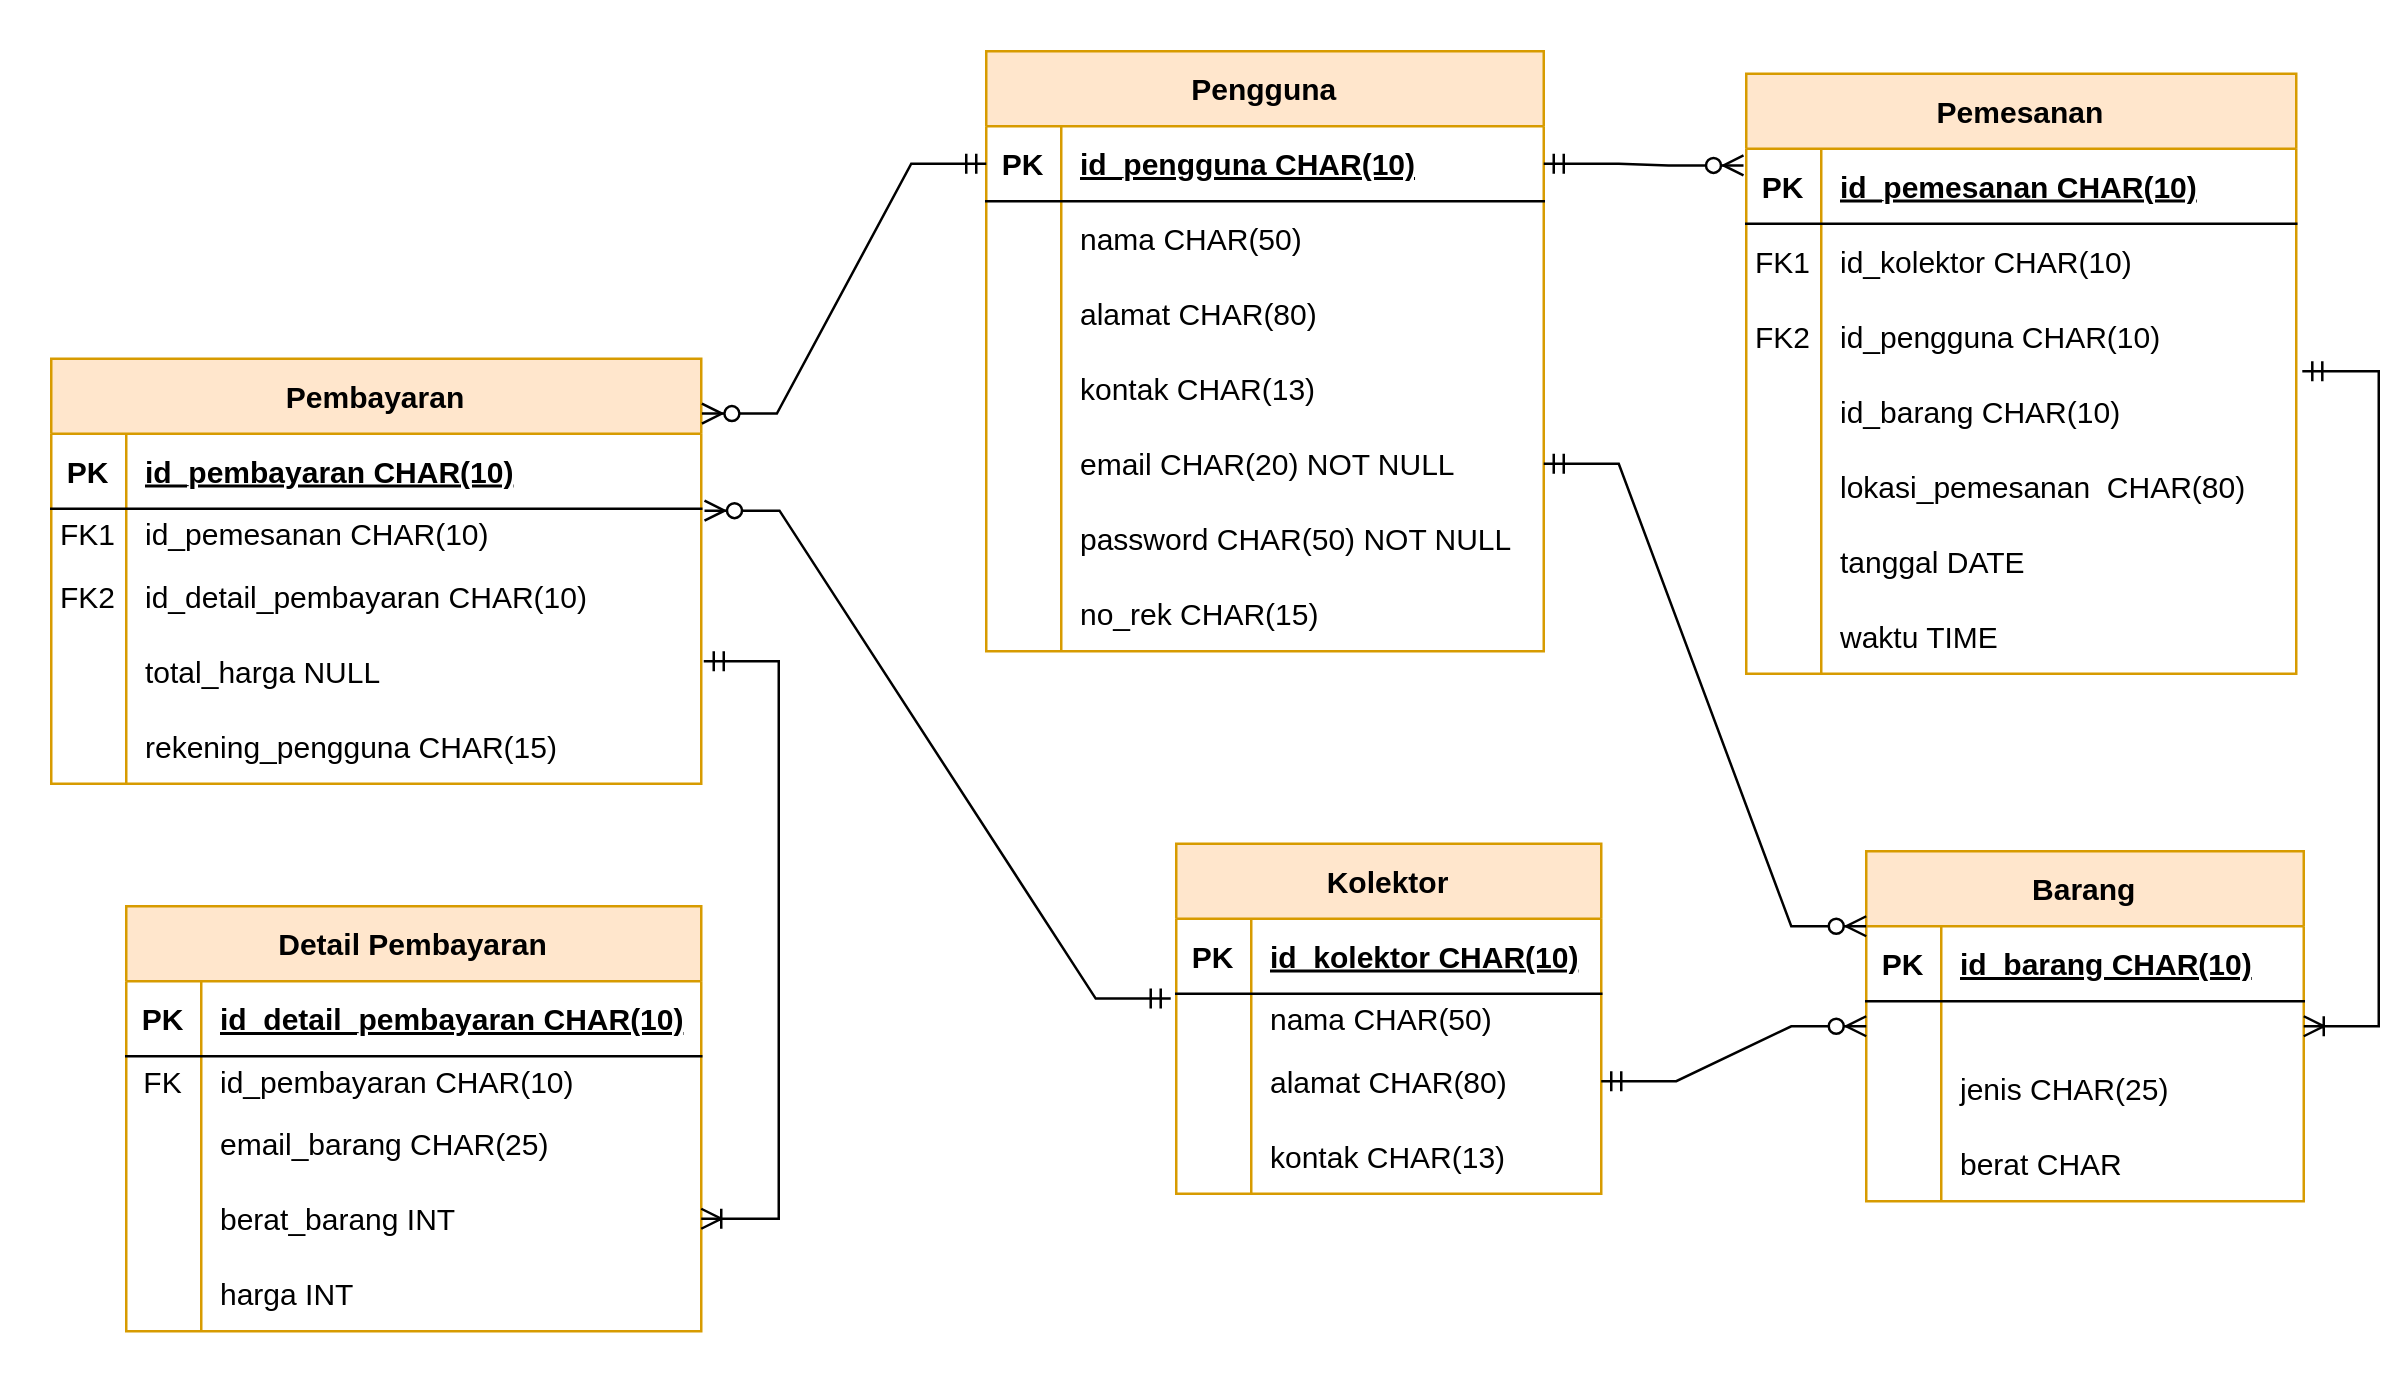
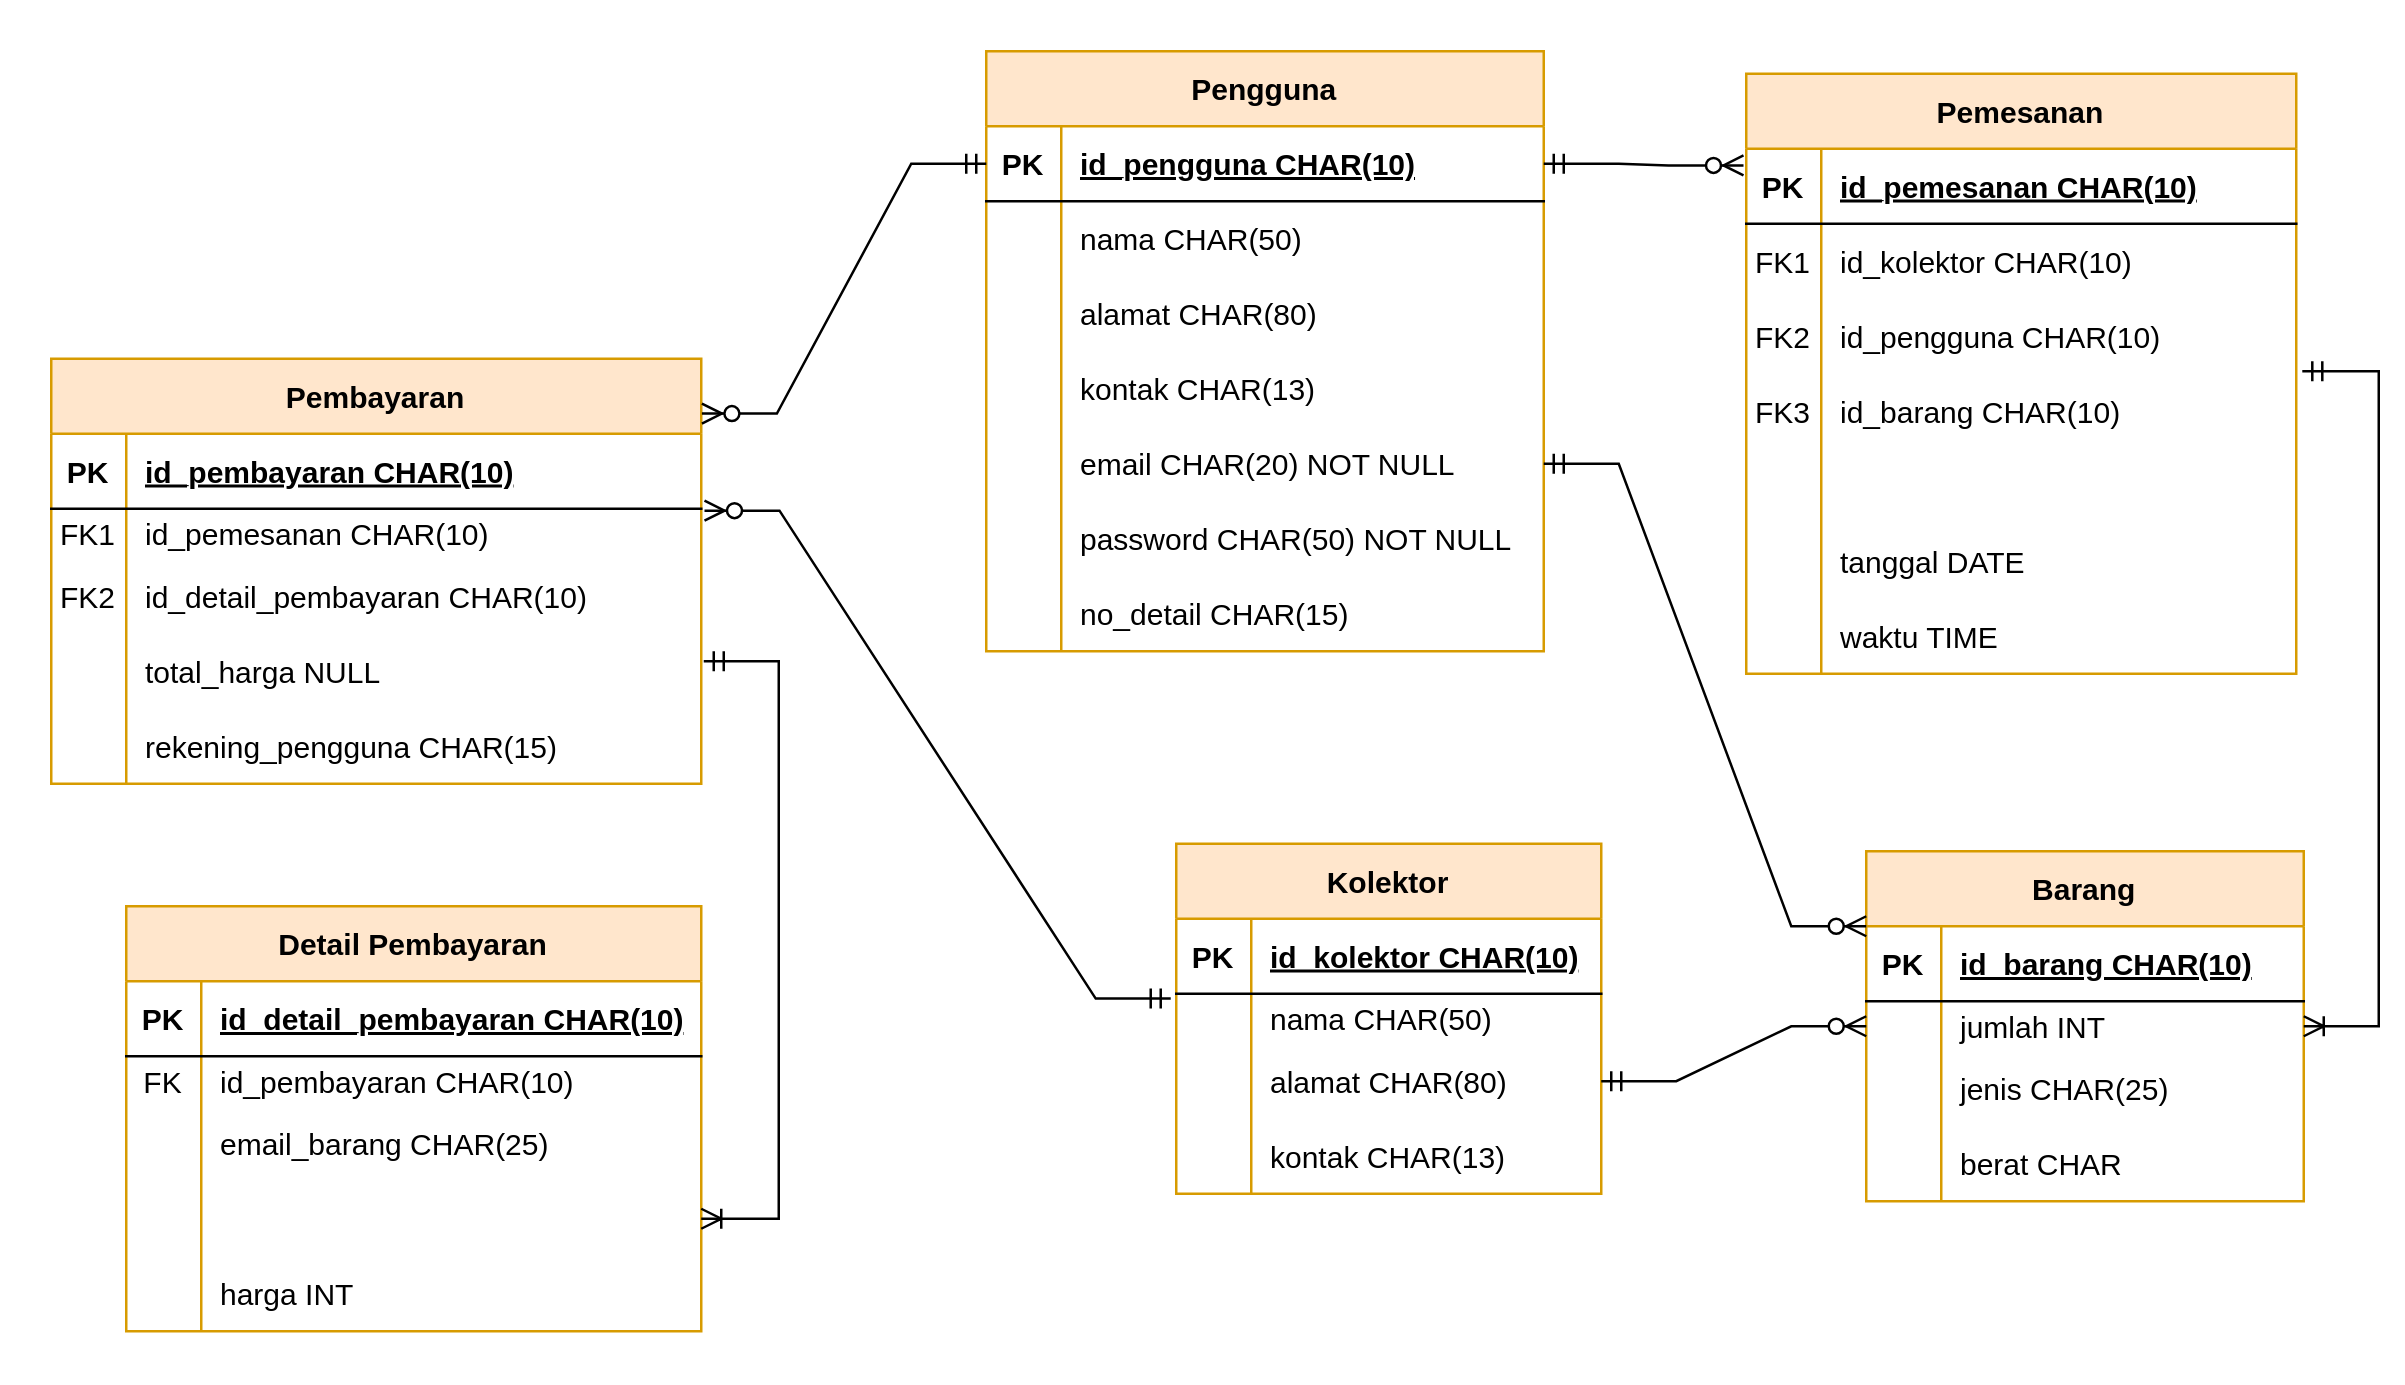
node "FK3": added
node "lokasi_pemesanan CHAR(80)": removed
node "no_rek CHAR(15)": label "no_rek CHAR(15)" -> "no_detail CHAR(15)"
node "jumlah INT": added
node "berat_barang INT": removed
